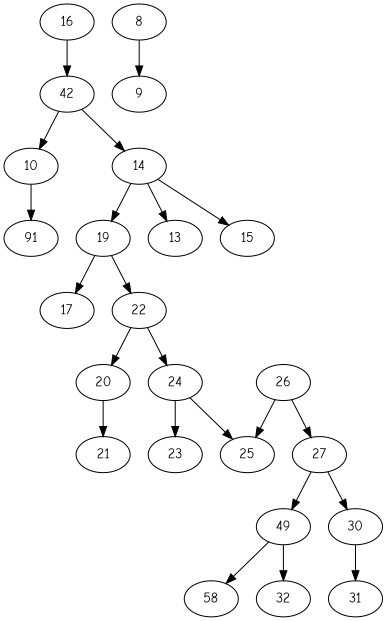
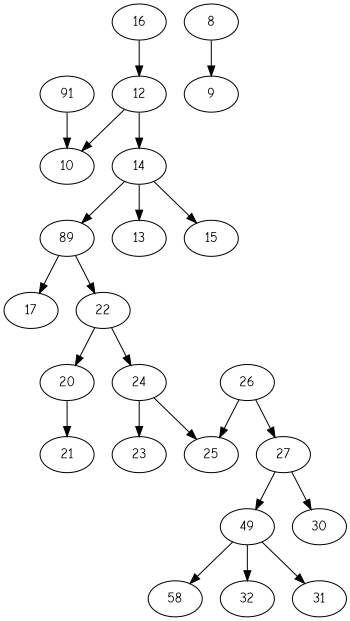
node "42": label "42" -> "12"
edge "10" -> "91": reversed
node "19": label "19" -> "89"
edge "30" -> "31": now "49" -> "31"
